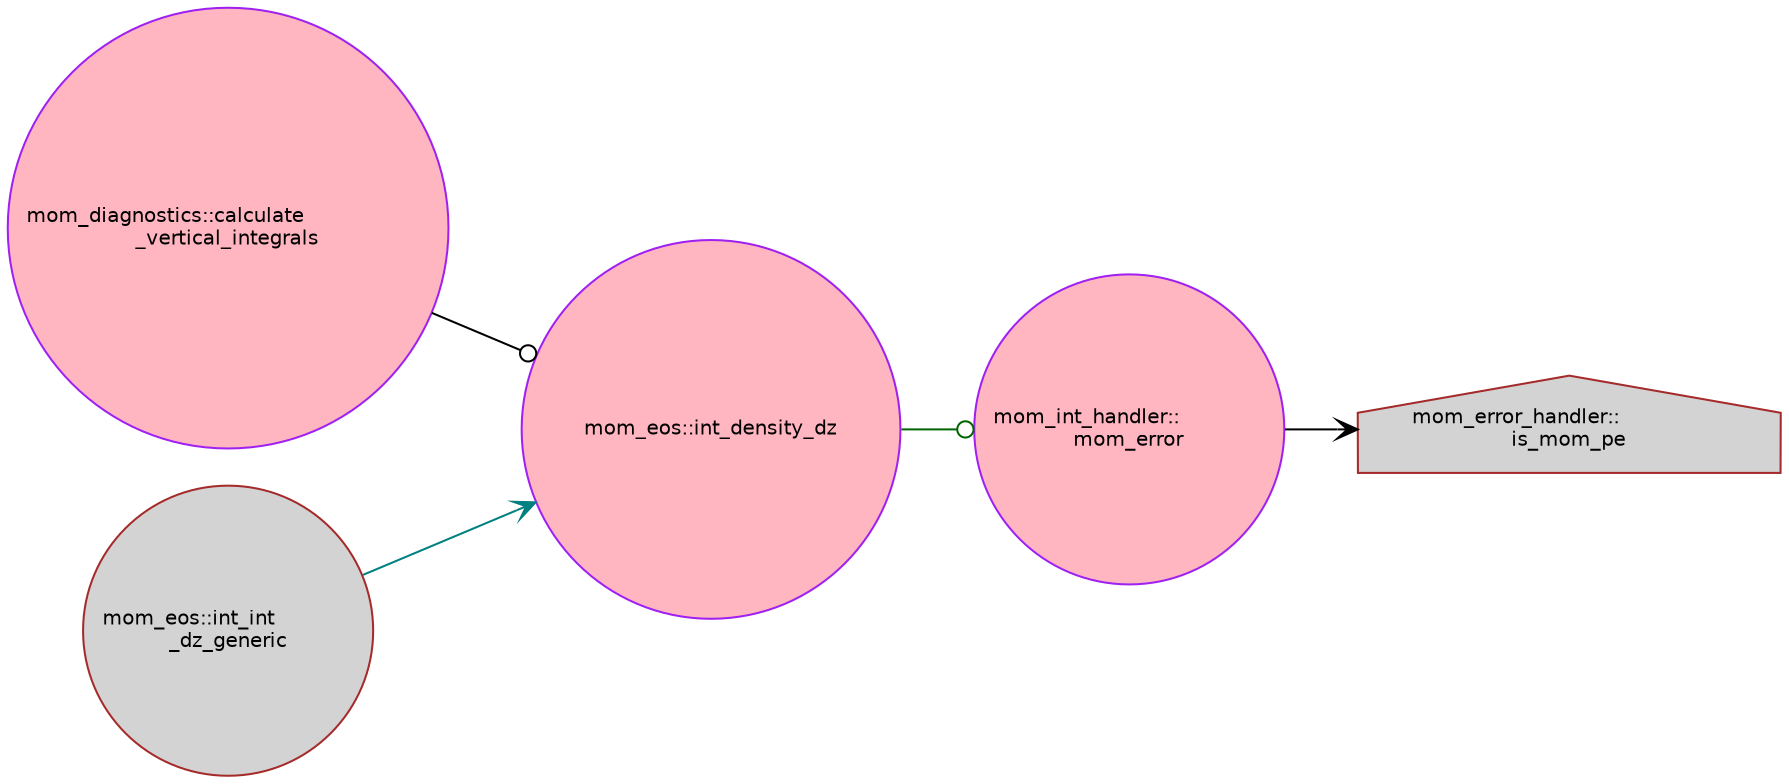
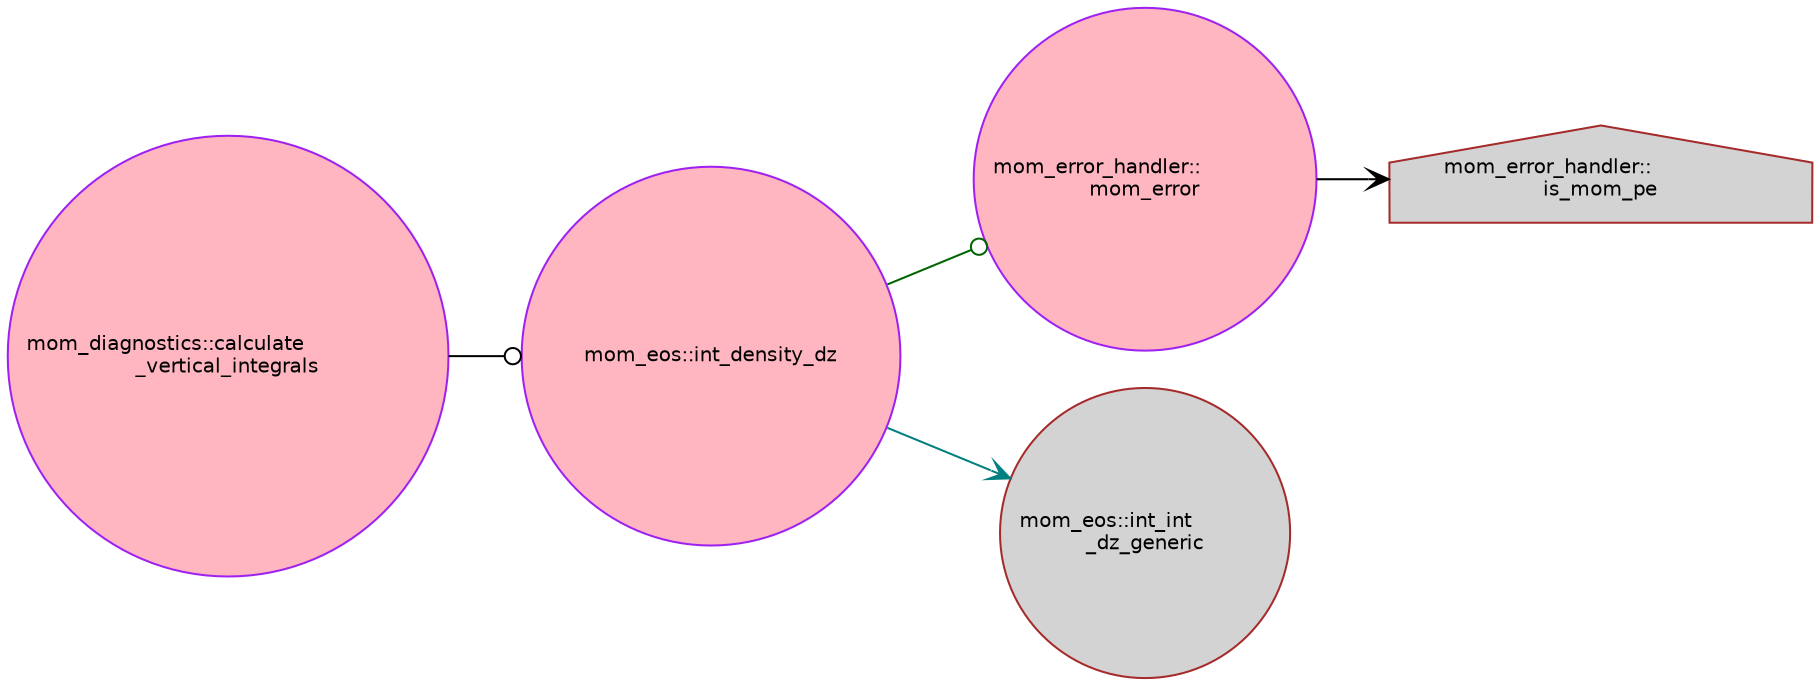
node "mom_int_handler:: mom_error": label "mom_int_handler:: mom_error" -> "mom_error_handler:: mom_error"
edge "mom_eos::int_int _dz_generic" -> "mom_eos::int_density_dz": reversed
